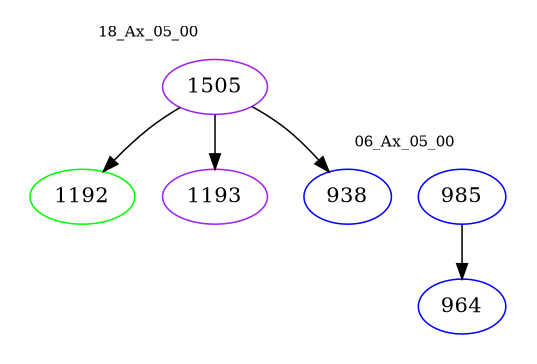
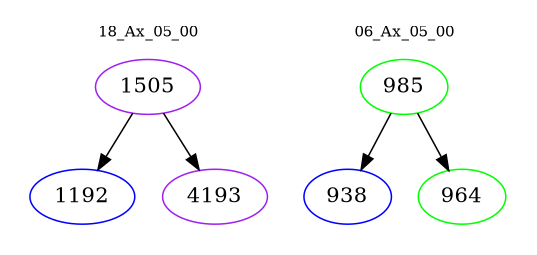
edge "1505" -> "938": now "985" -> "938"
node "1192": color green -> blue
node "1193": label "1193" -> "4193"
node "985": color blue -> green
node "964": color blue -> green
